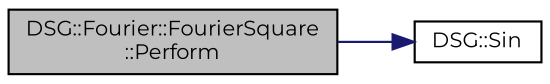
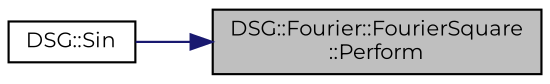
edge "DSG::Fourier::FourierSquare ::Perform" -> "DSG::Sin": reversed
